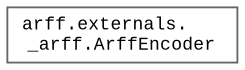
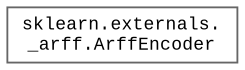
node "arff.externals. _arff.ArffEncoder": label "arff.externals. _arff.ArffEncoder" -> "sklearn.externals. _arff.ArffEncoder"
